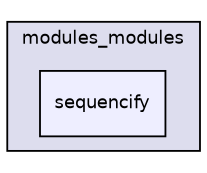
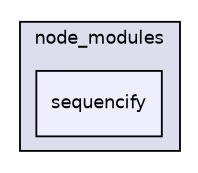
cluster "modules_modules": label "modules_modules" -> "node_modules"
